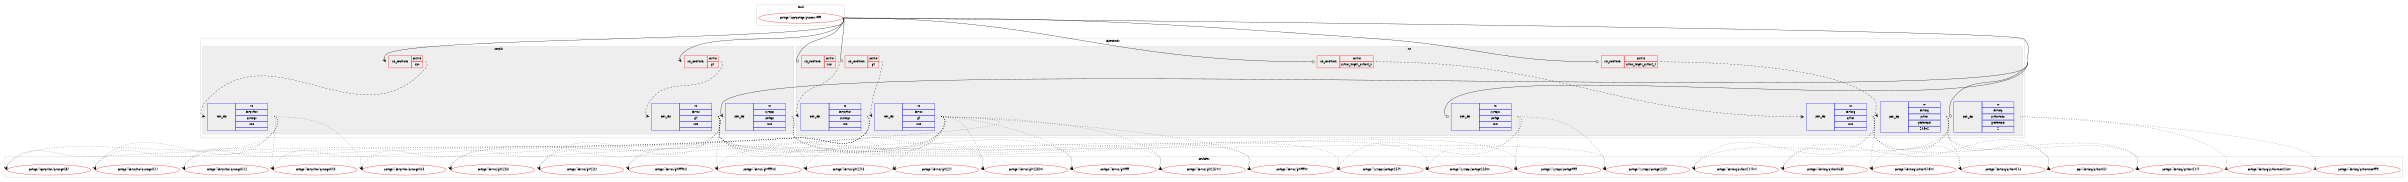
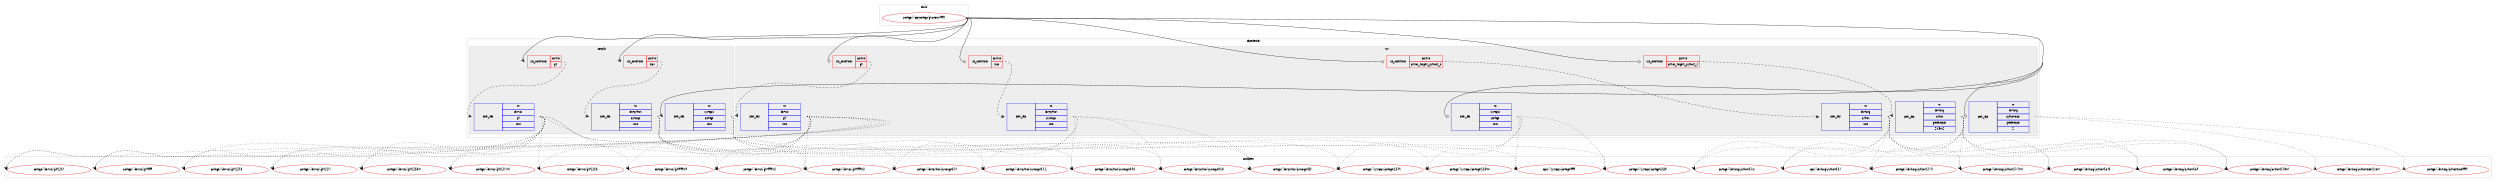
node "portage://app-python/pymongo-3.5.1": label "portage://app-python/pymongo-3.5.1" -> "portage://dev-python/pymongo-3.5.1"
node "portage://dev-vcs/git-2.23.1-r1": label "portage://dev-vcs/git-2.23.1-r1" -> "portage://dev-vcs/git-2.21.1-r1"
node "portage://dev-vcs/git-9999-r1": label "portage://dev-vcs/git-9999-r1" -> "portage://dev-vcs/git-9999-r9"
node "portage://sys-apps/portage-9999": label "portage://sys-apps/portage-9999" -> "apps://sys-apps/portage-9999"
node "portage://sys-apps/portage-2.3.29": label "portage://sys-apps/portage-2.3.29" -> "portage://sys-apps/portage-2.3.69"
node "portage://dev-lang/python-3.6.50": label "portage://dev-lang/python-3.6.50" -> "portage://dev-lang/python-3.6.10"
node "portage://dev-lang/python-3.6.9": added
